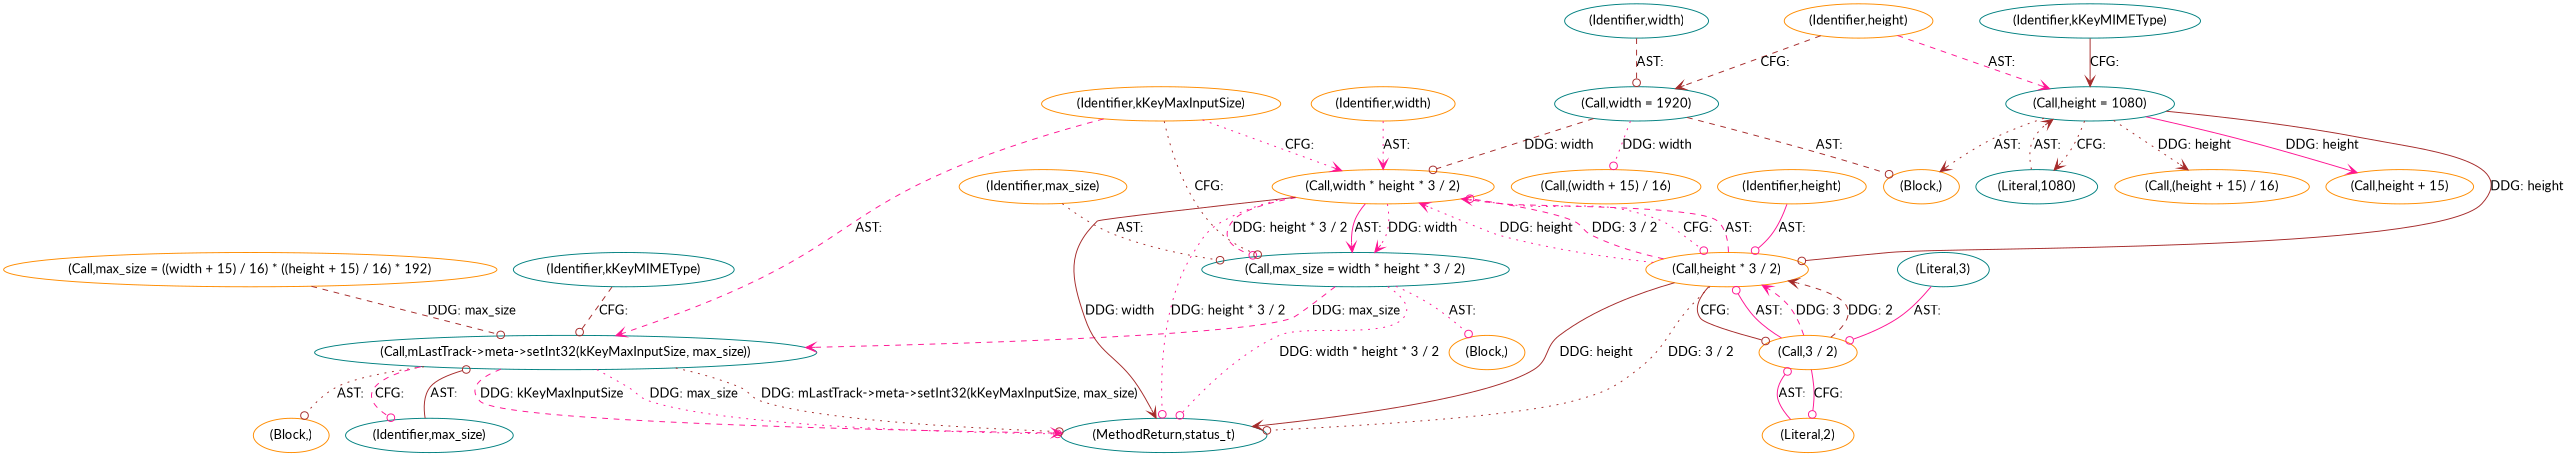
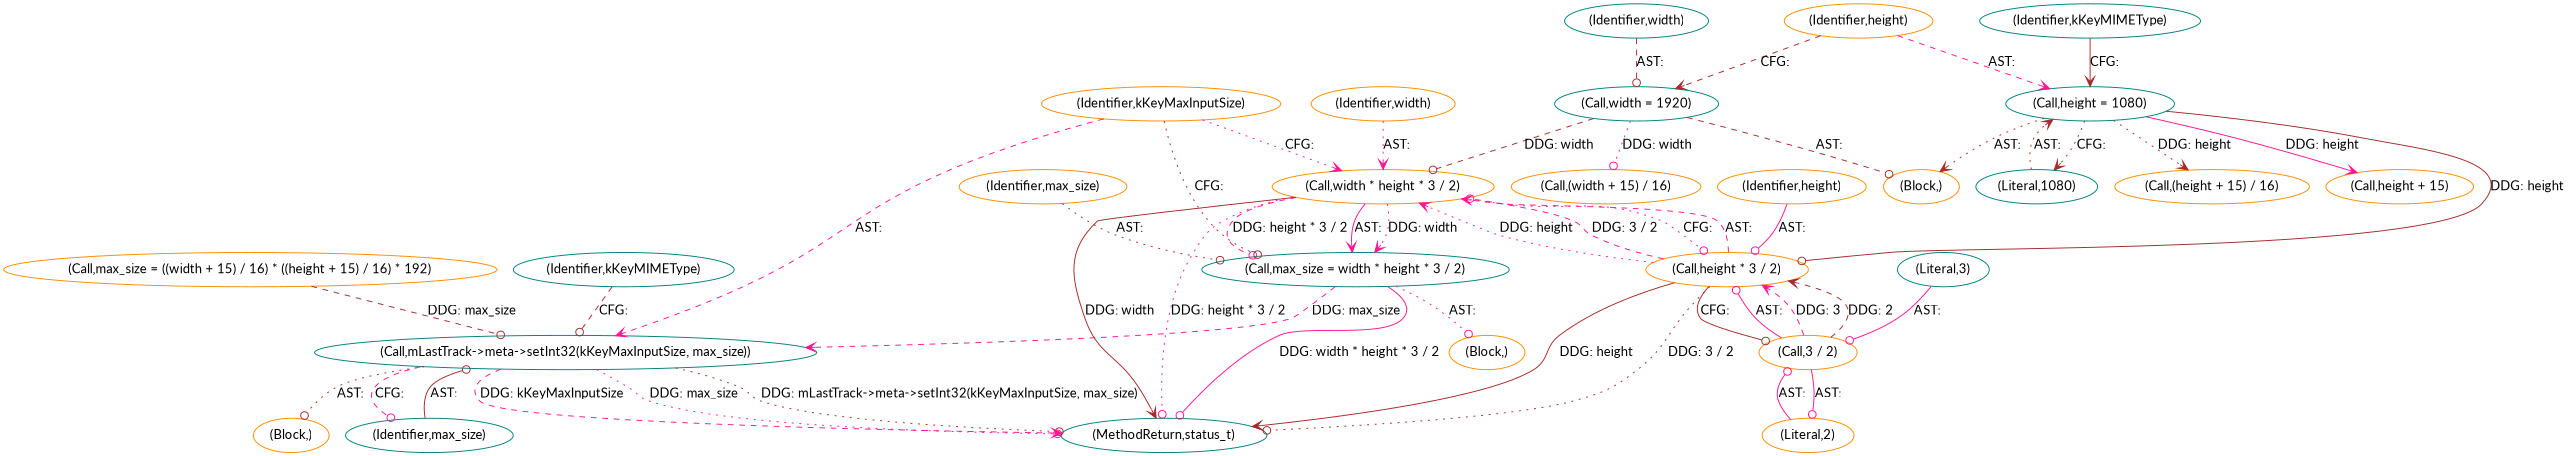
edge "(Call,max_size = width * height * 3 / 2)" -> "(MethodReturn,status_t)": style dotted -> solid
edge "(Call,3 / 2)" -> "(Literal,2)": label "CFG: " -> "AST: "
